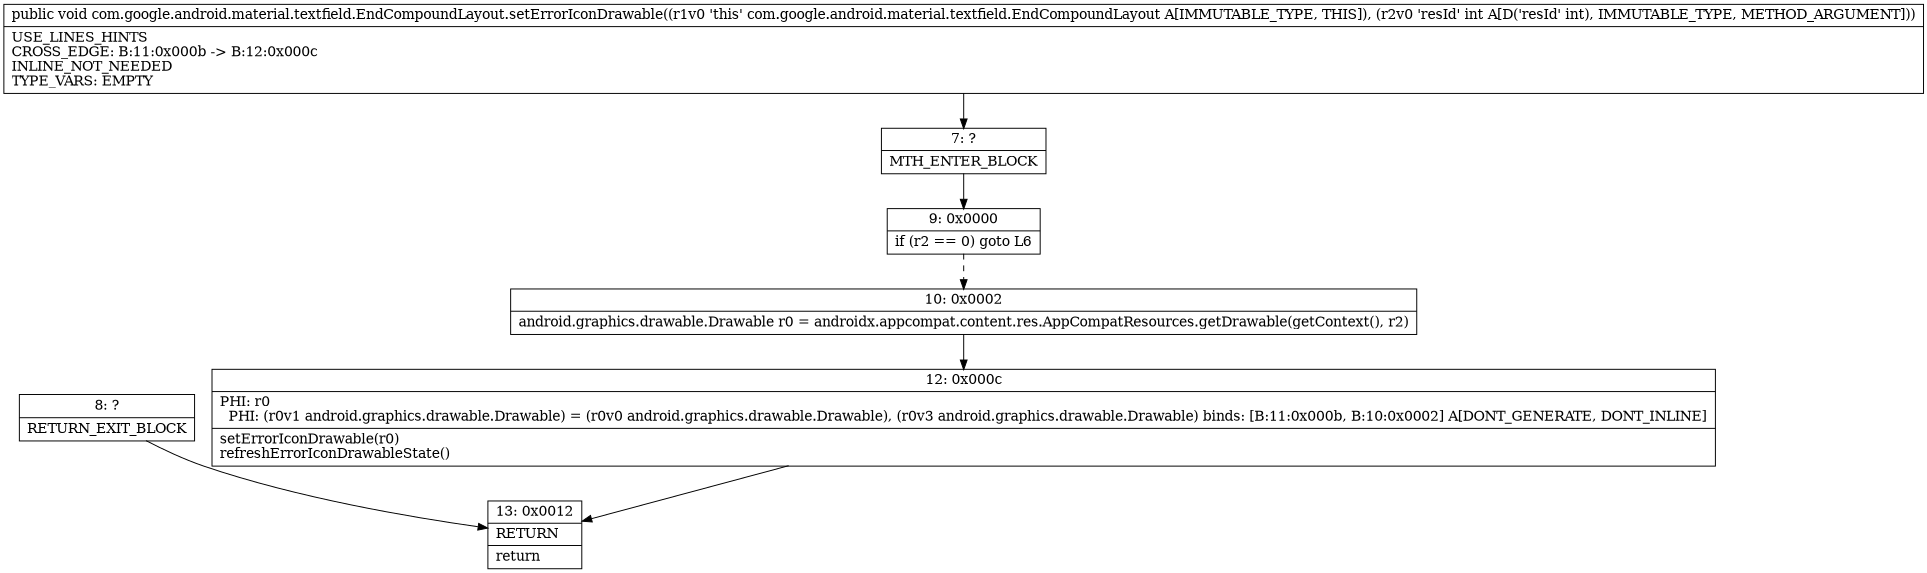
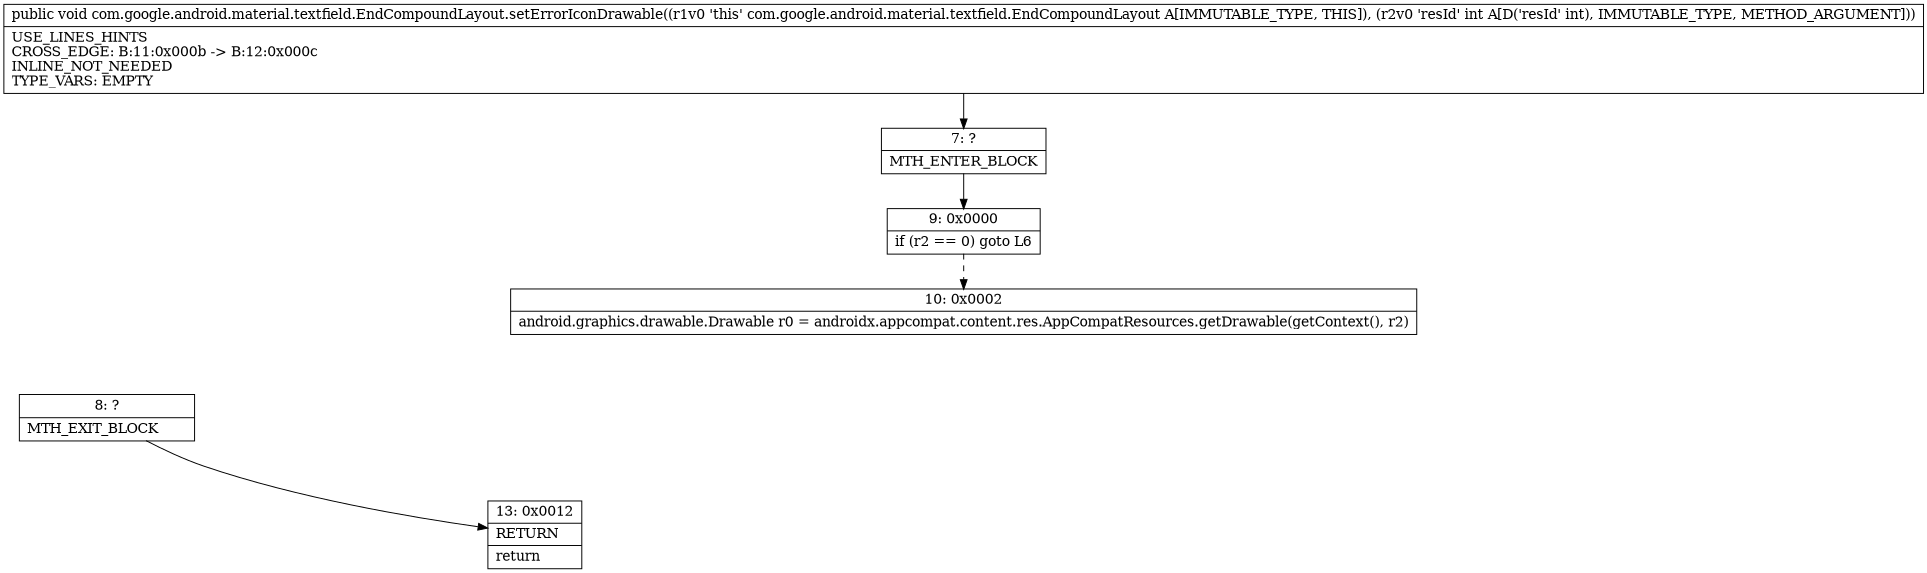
node "12: 0x000c": removed
node "8: ?": text "RETURN_EXIT_BLOCK" -> "MTH_EXIT_BLOCK"
